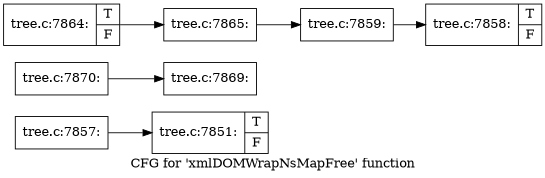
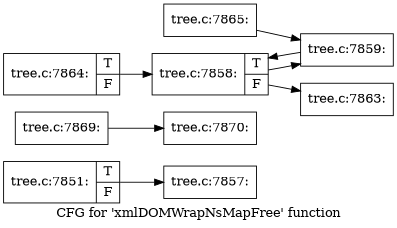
edge "tree.c:7864:" -> "tree.c:7865:": now "tree.c:7864:" -> "tree.c:7858:"
edge "tree.c:7858:" -> "tree.c:7859:": added
edge "tree.c:7870:" -> "tree.c:7869:": reversed
node "tree.c:7863:": added
edge "tree.c:7857:" -> "tree.c:7851:": reversed
